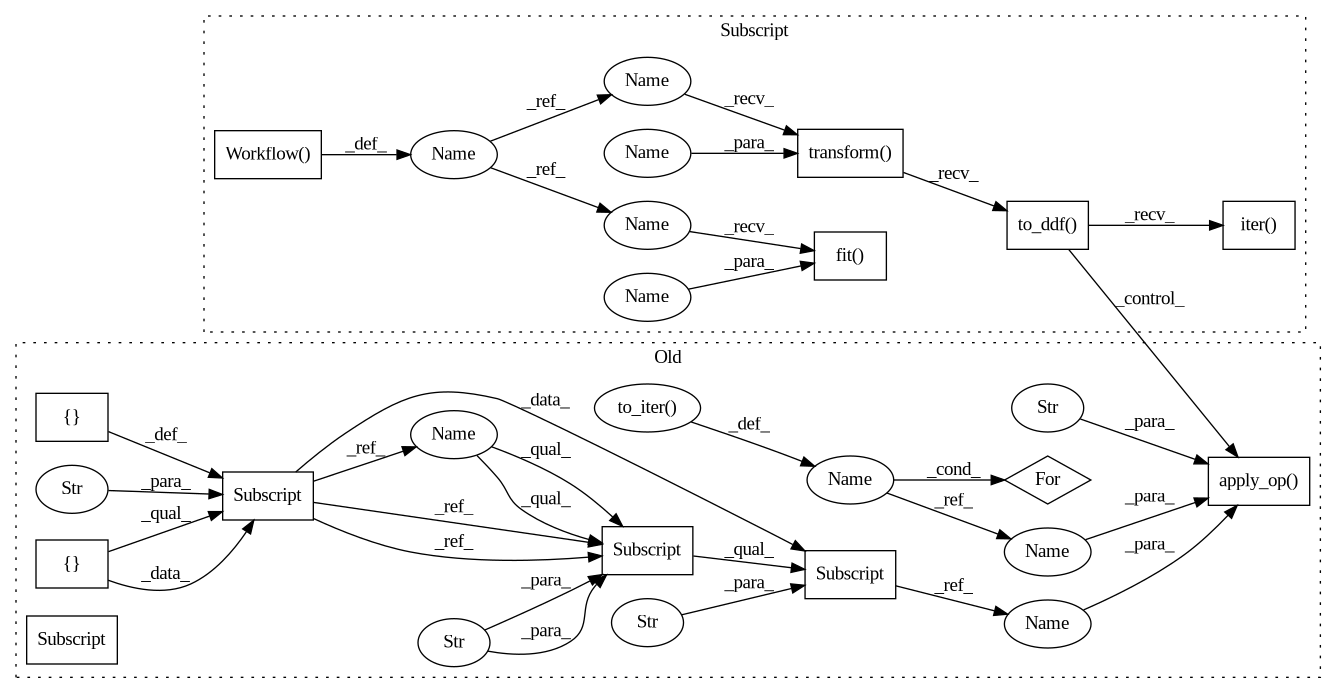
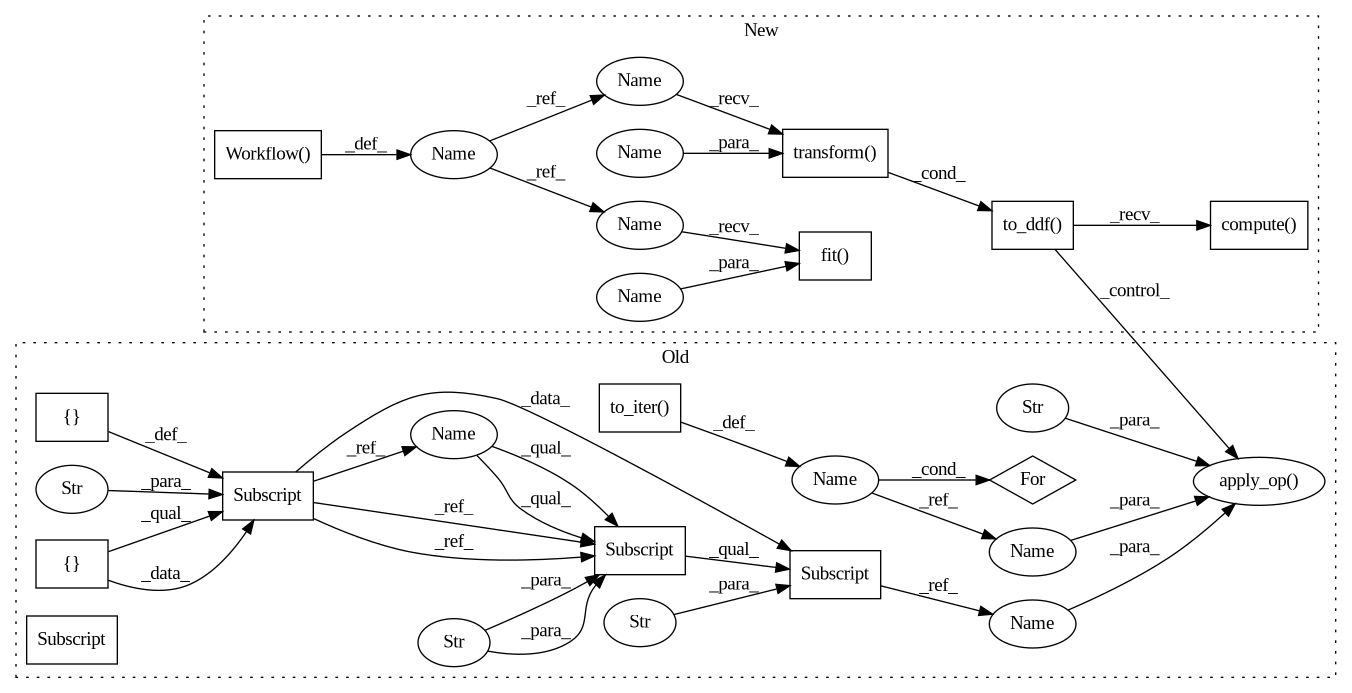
cluster "Subscript": label "Subscript" -> "New"
edge "transform()" -> "to_ddf()": label "_recv_" -> "_cond_"
node "iter()": label "iter()" -> "compute()"
node "to_iter()": shape ellipse -> box
node "apply_op()": shape box -> ellipse
